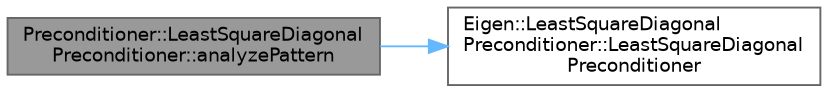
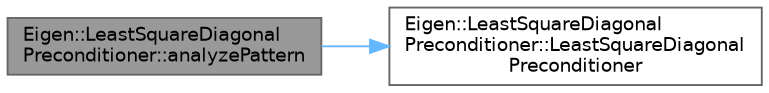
node "Preconditioner::LeastSquareDiagonal Preconditioner::analyzePattern": label "Preconditioner::LeastSquareDiagonal Preconditioner::analyzePattern" -> "Eigen::LeastSquareDiagonal Preconditioner::analyzePattern"
